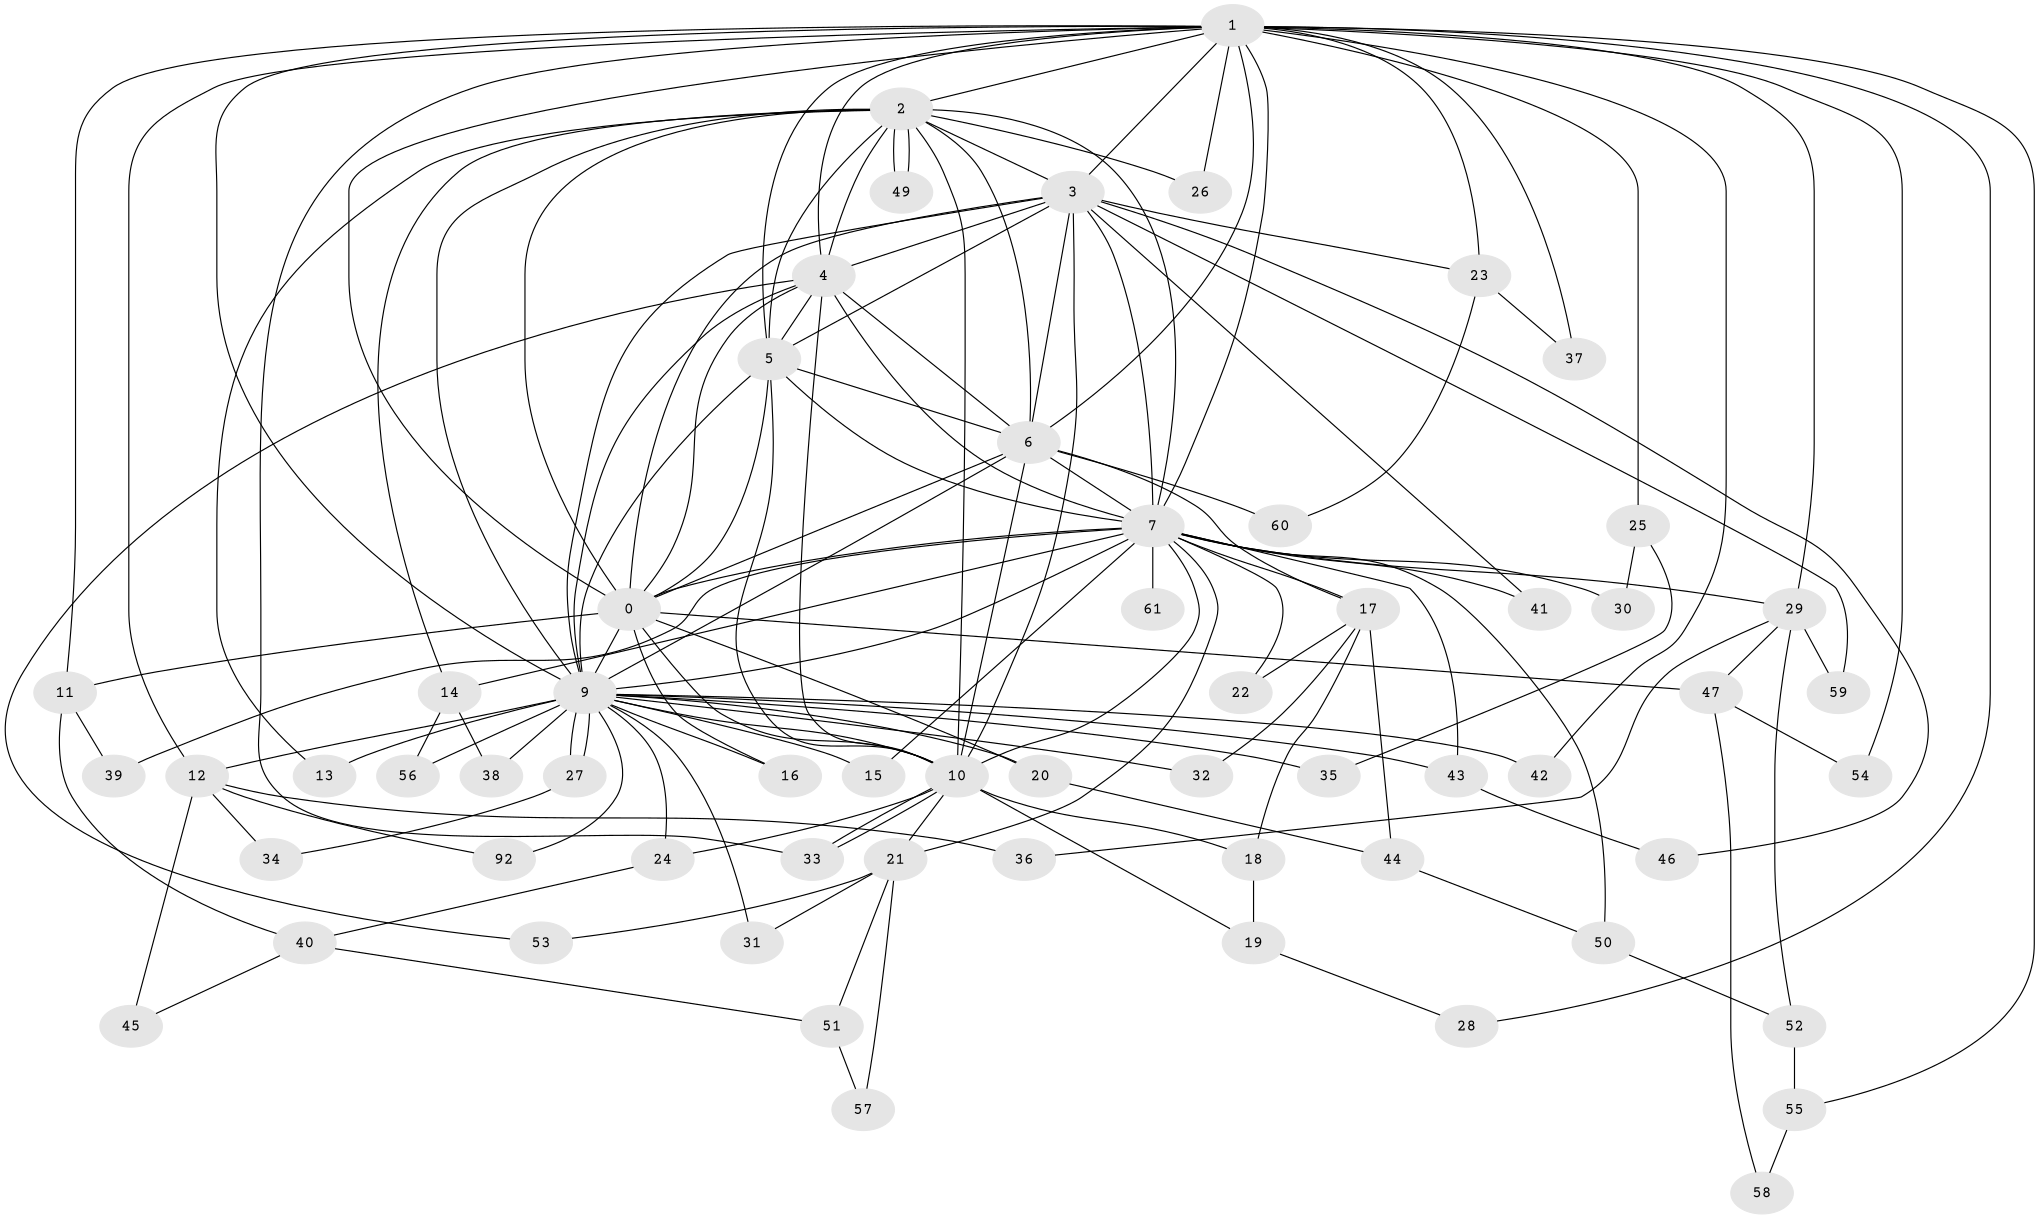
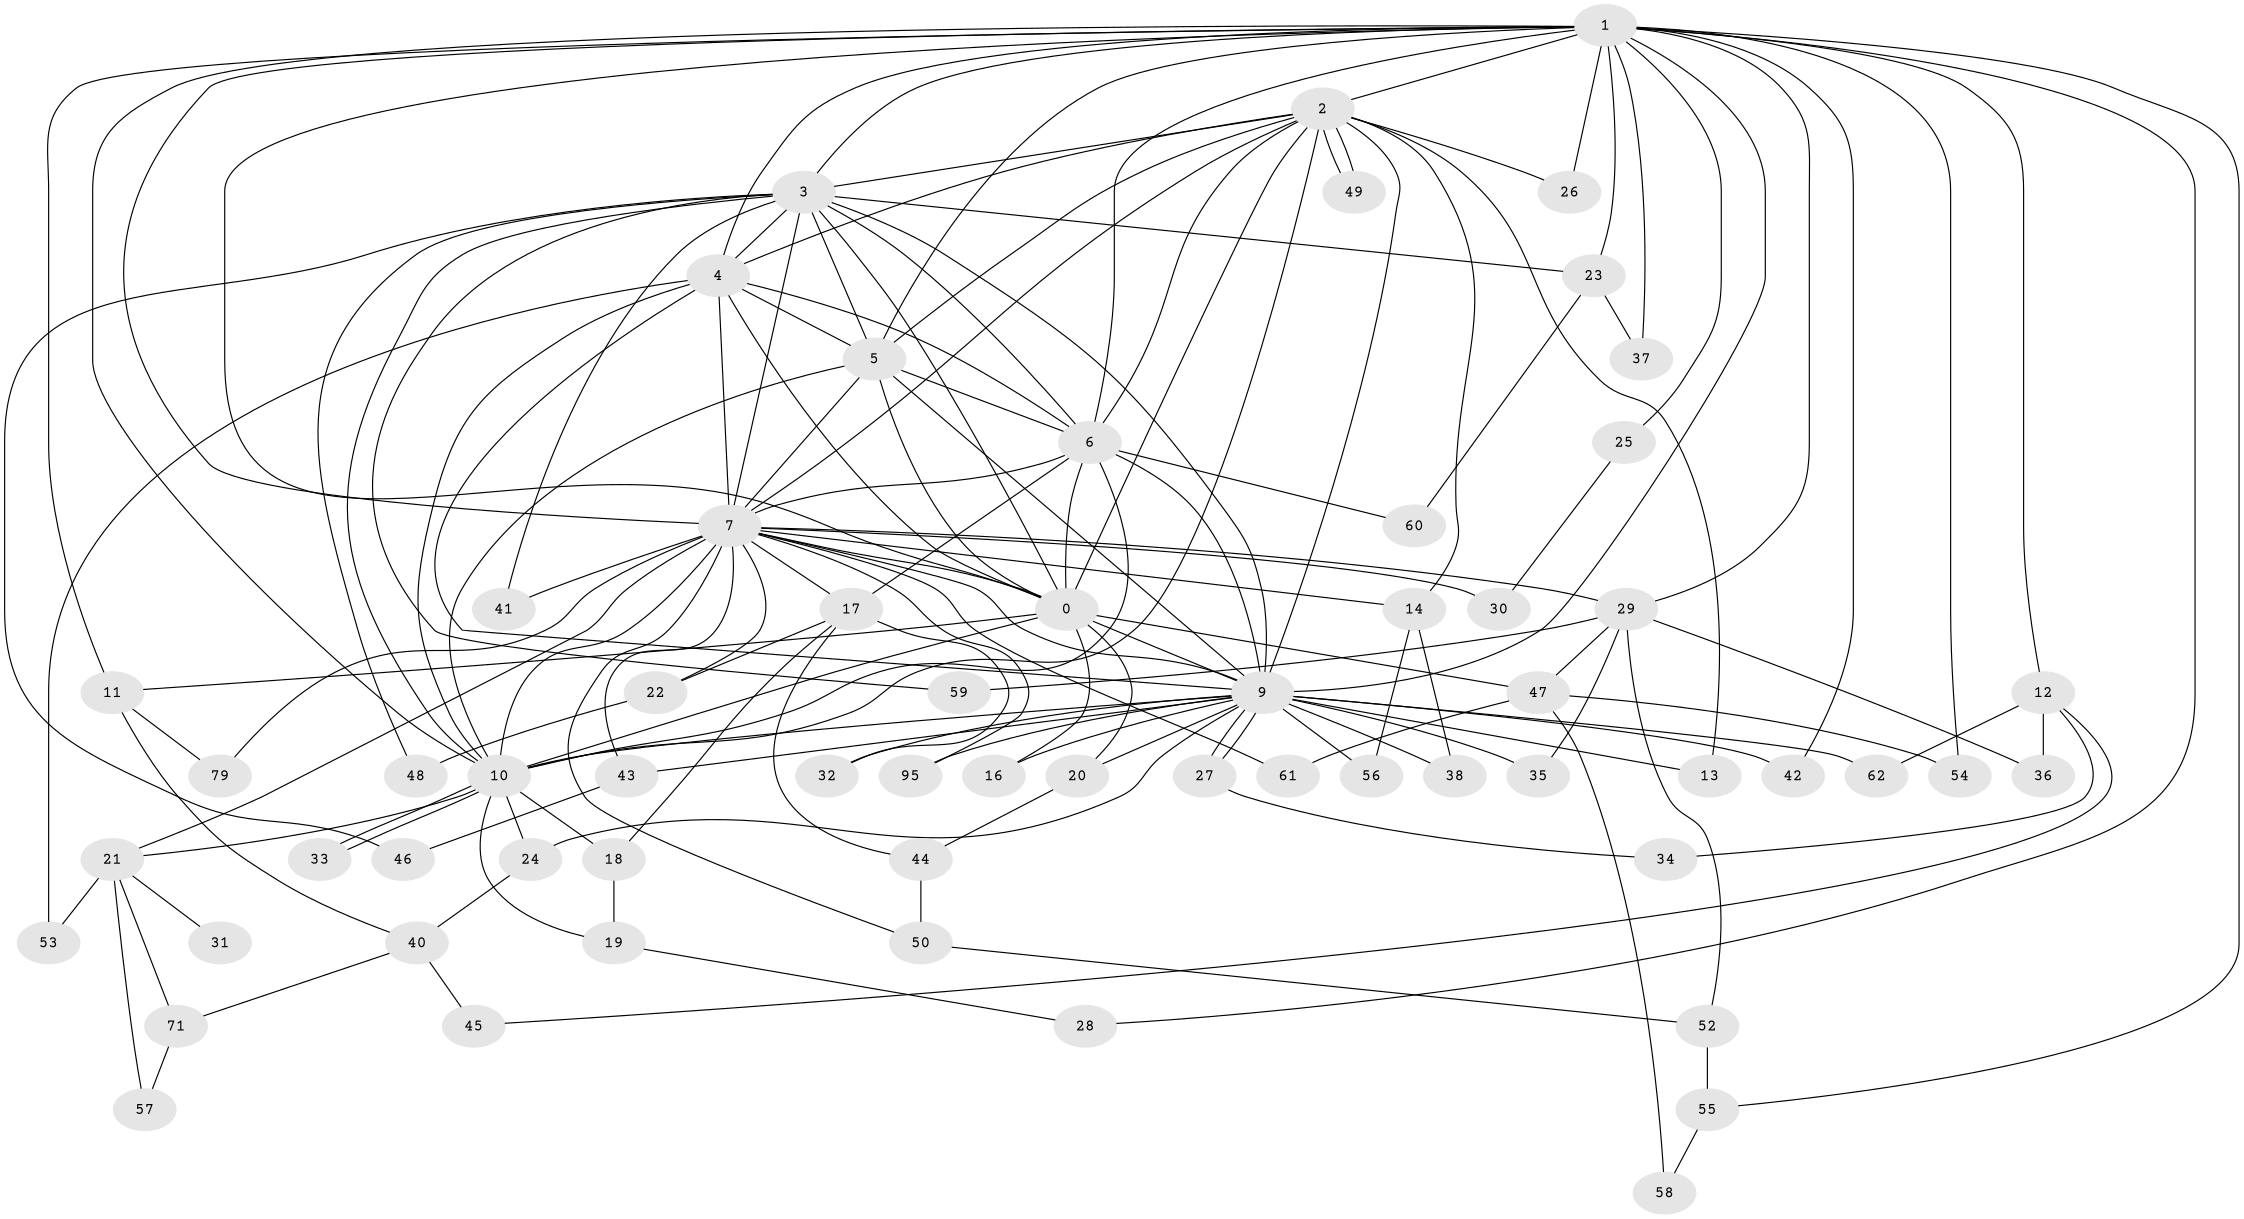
edge "1" -- "33": now "1" -- "10"
edge "25" -- "35": now "29" -- "35"
edge "9" -- "12": removed
edge "47" -- "61": added
node "39": label "39" -> "79"
node "48": added
node "15": label "15" -> "95"
edge "9" -- "31": removed
node "92": label "92" -> "62"
node "51": label "51" -> "71"
